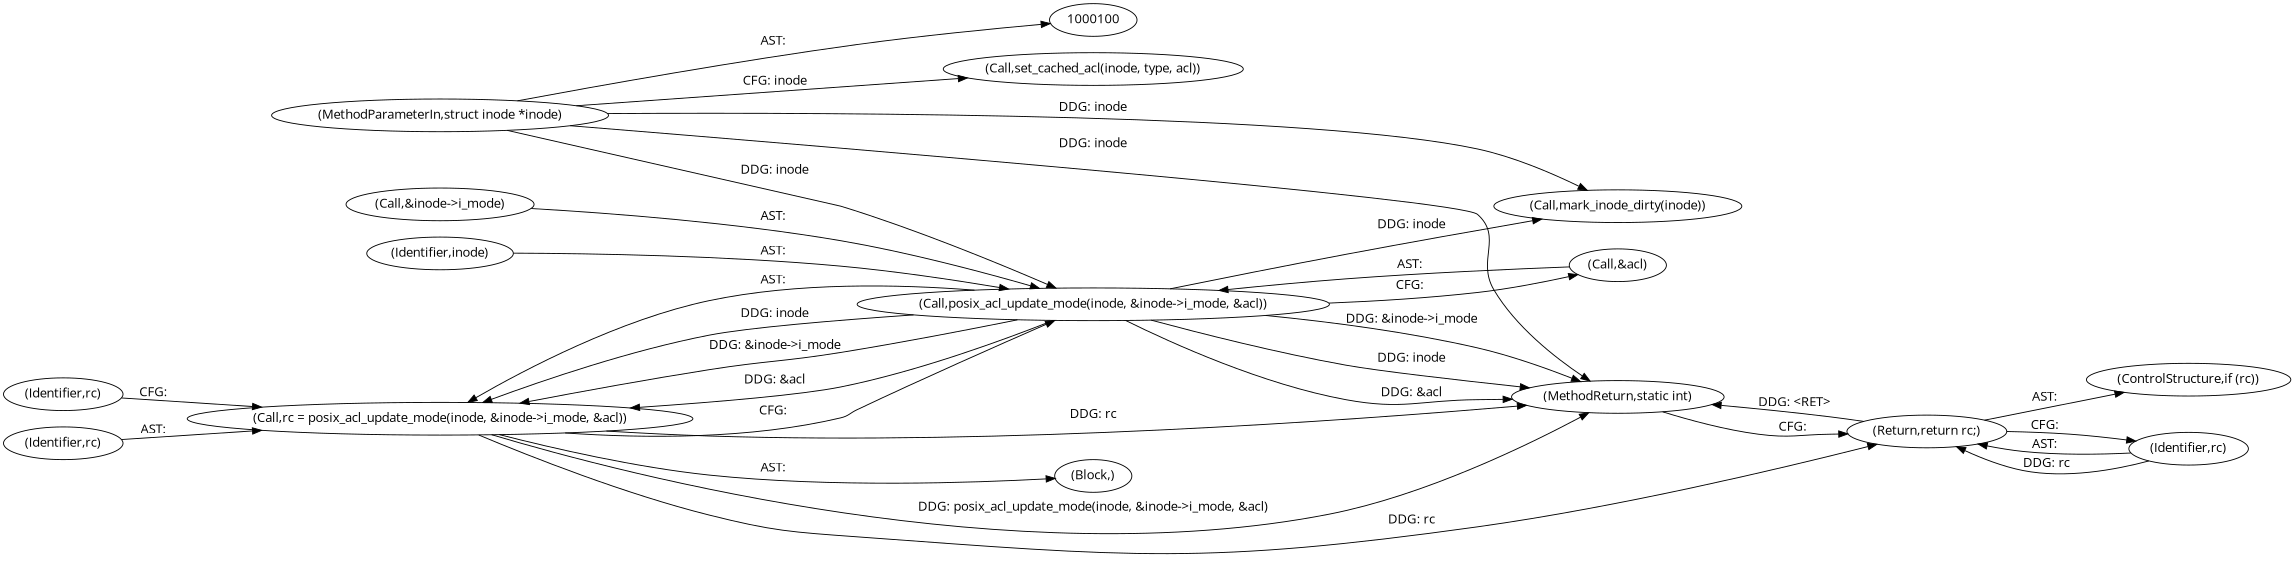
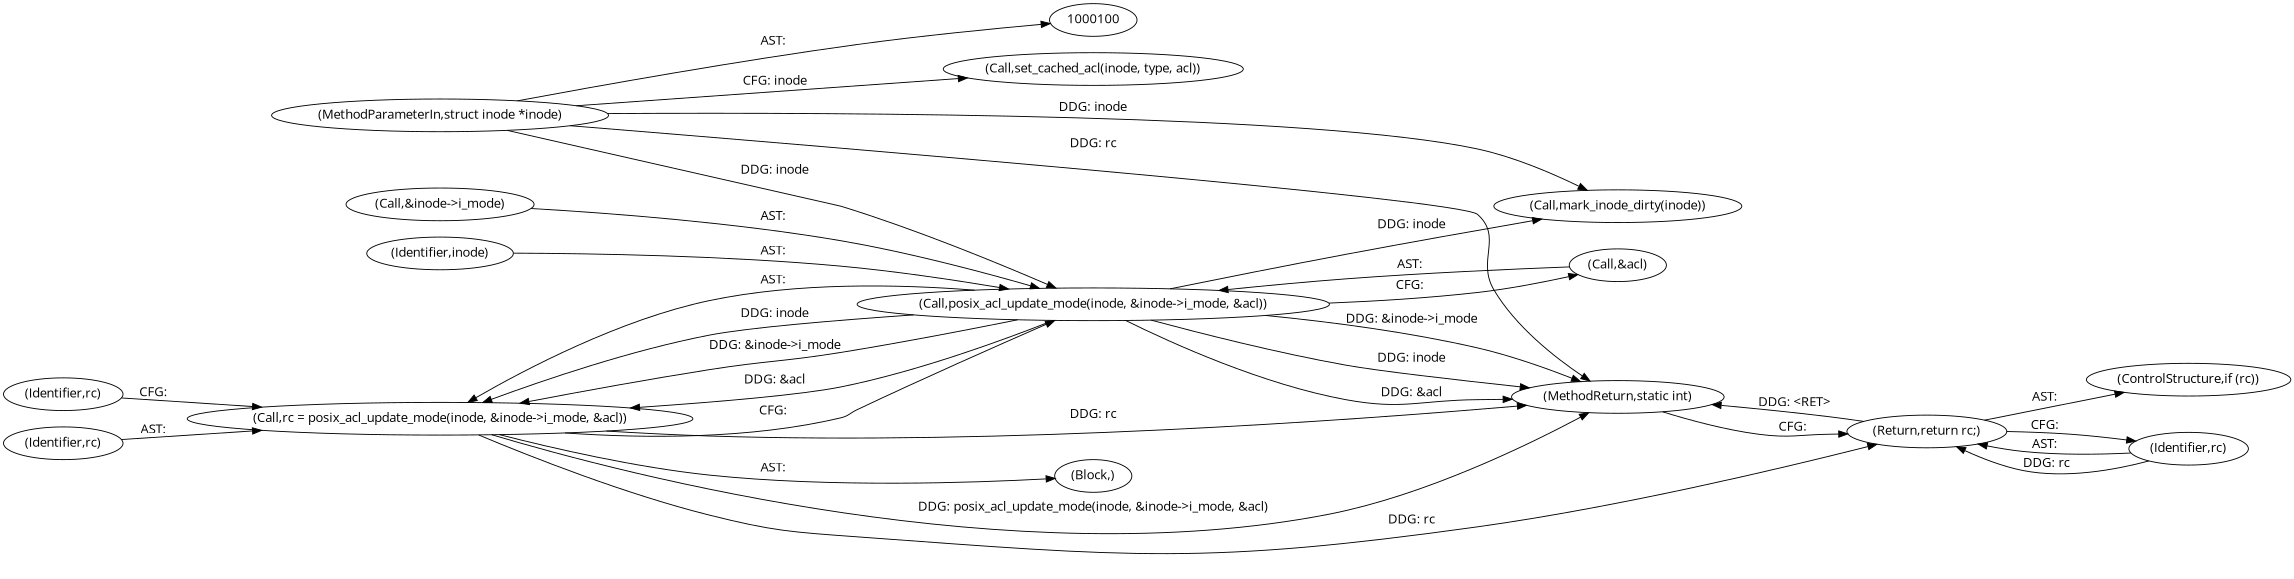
edge "(MethodParameterIn,struct inode *inode)" -> "(MethodReturn,static int)": label "DDG: inode" -> "DDG: rc"
